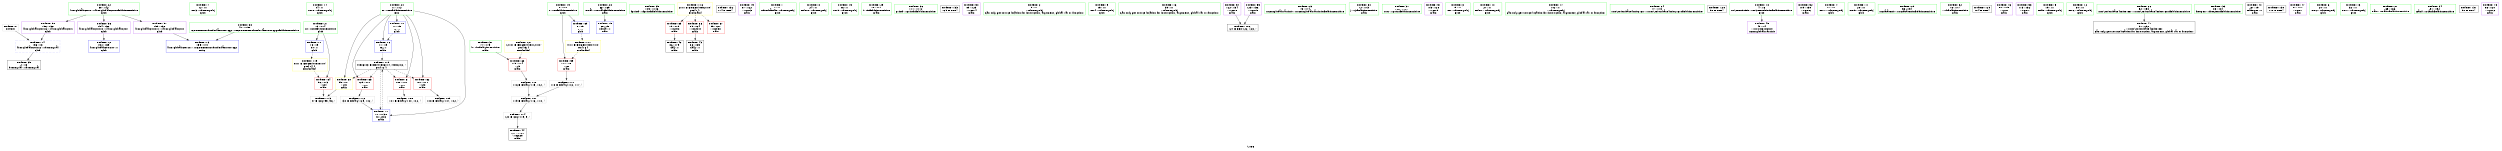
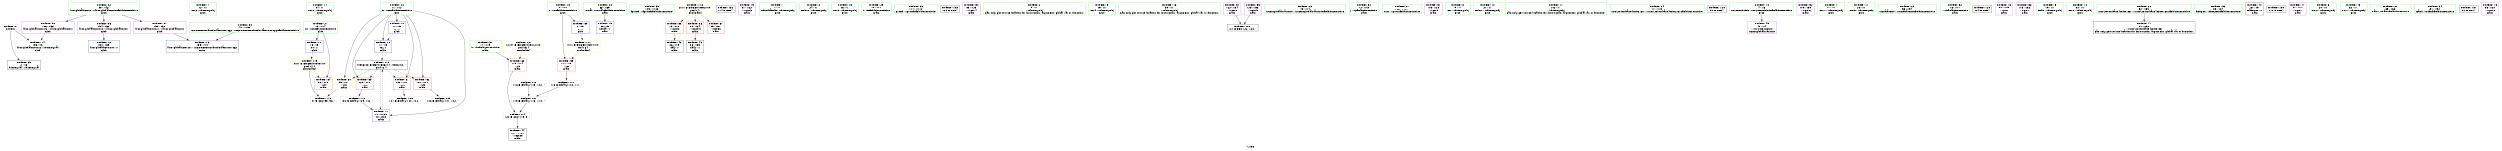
edge "NodeID: 74" -> "NodeID: 39": now "NodeID: 0" -> "NodeID: 39"
edge "NodeID: 68" -> "NodeID: 110": now "NodeID: 68" -> "NodeID: 114"
edge "NodeID: 64" -> "NodeID: 113": now "NodeID: 119" -> "NodeID: 113"
